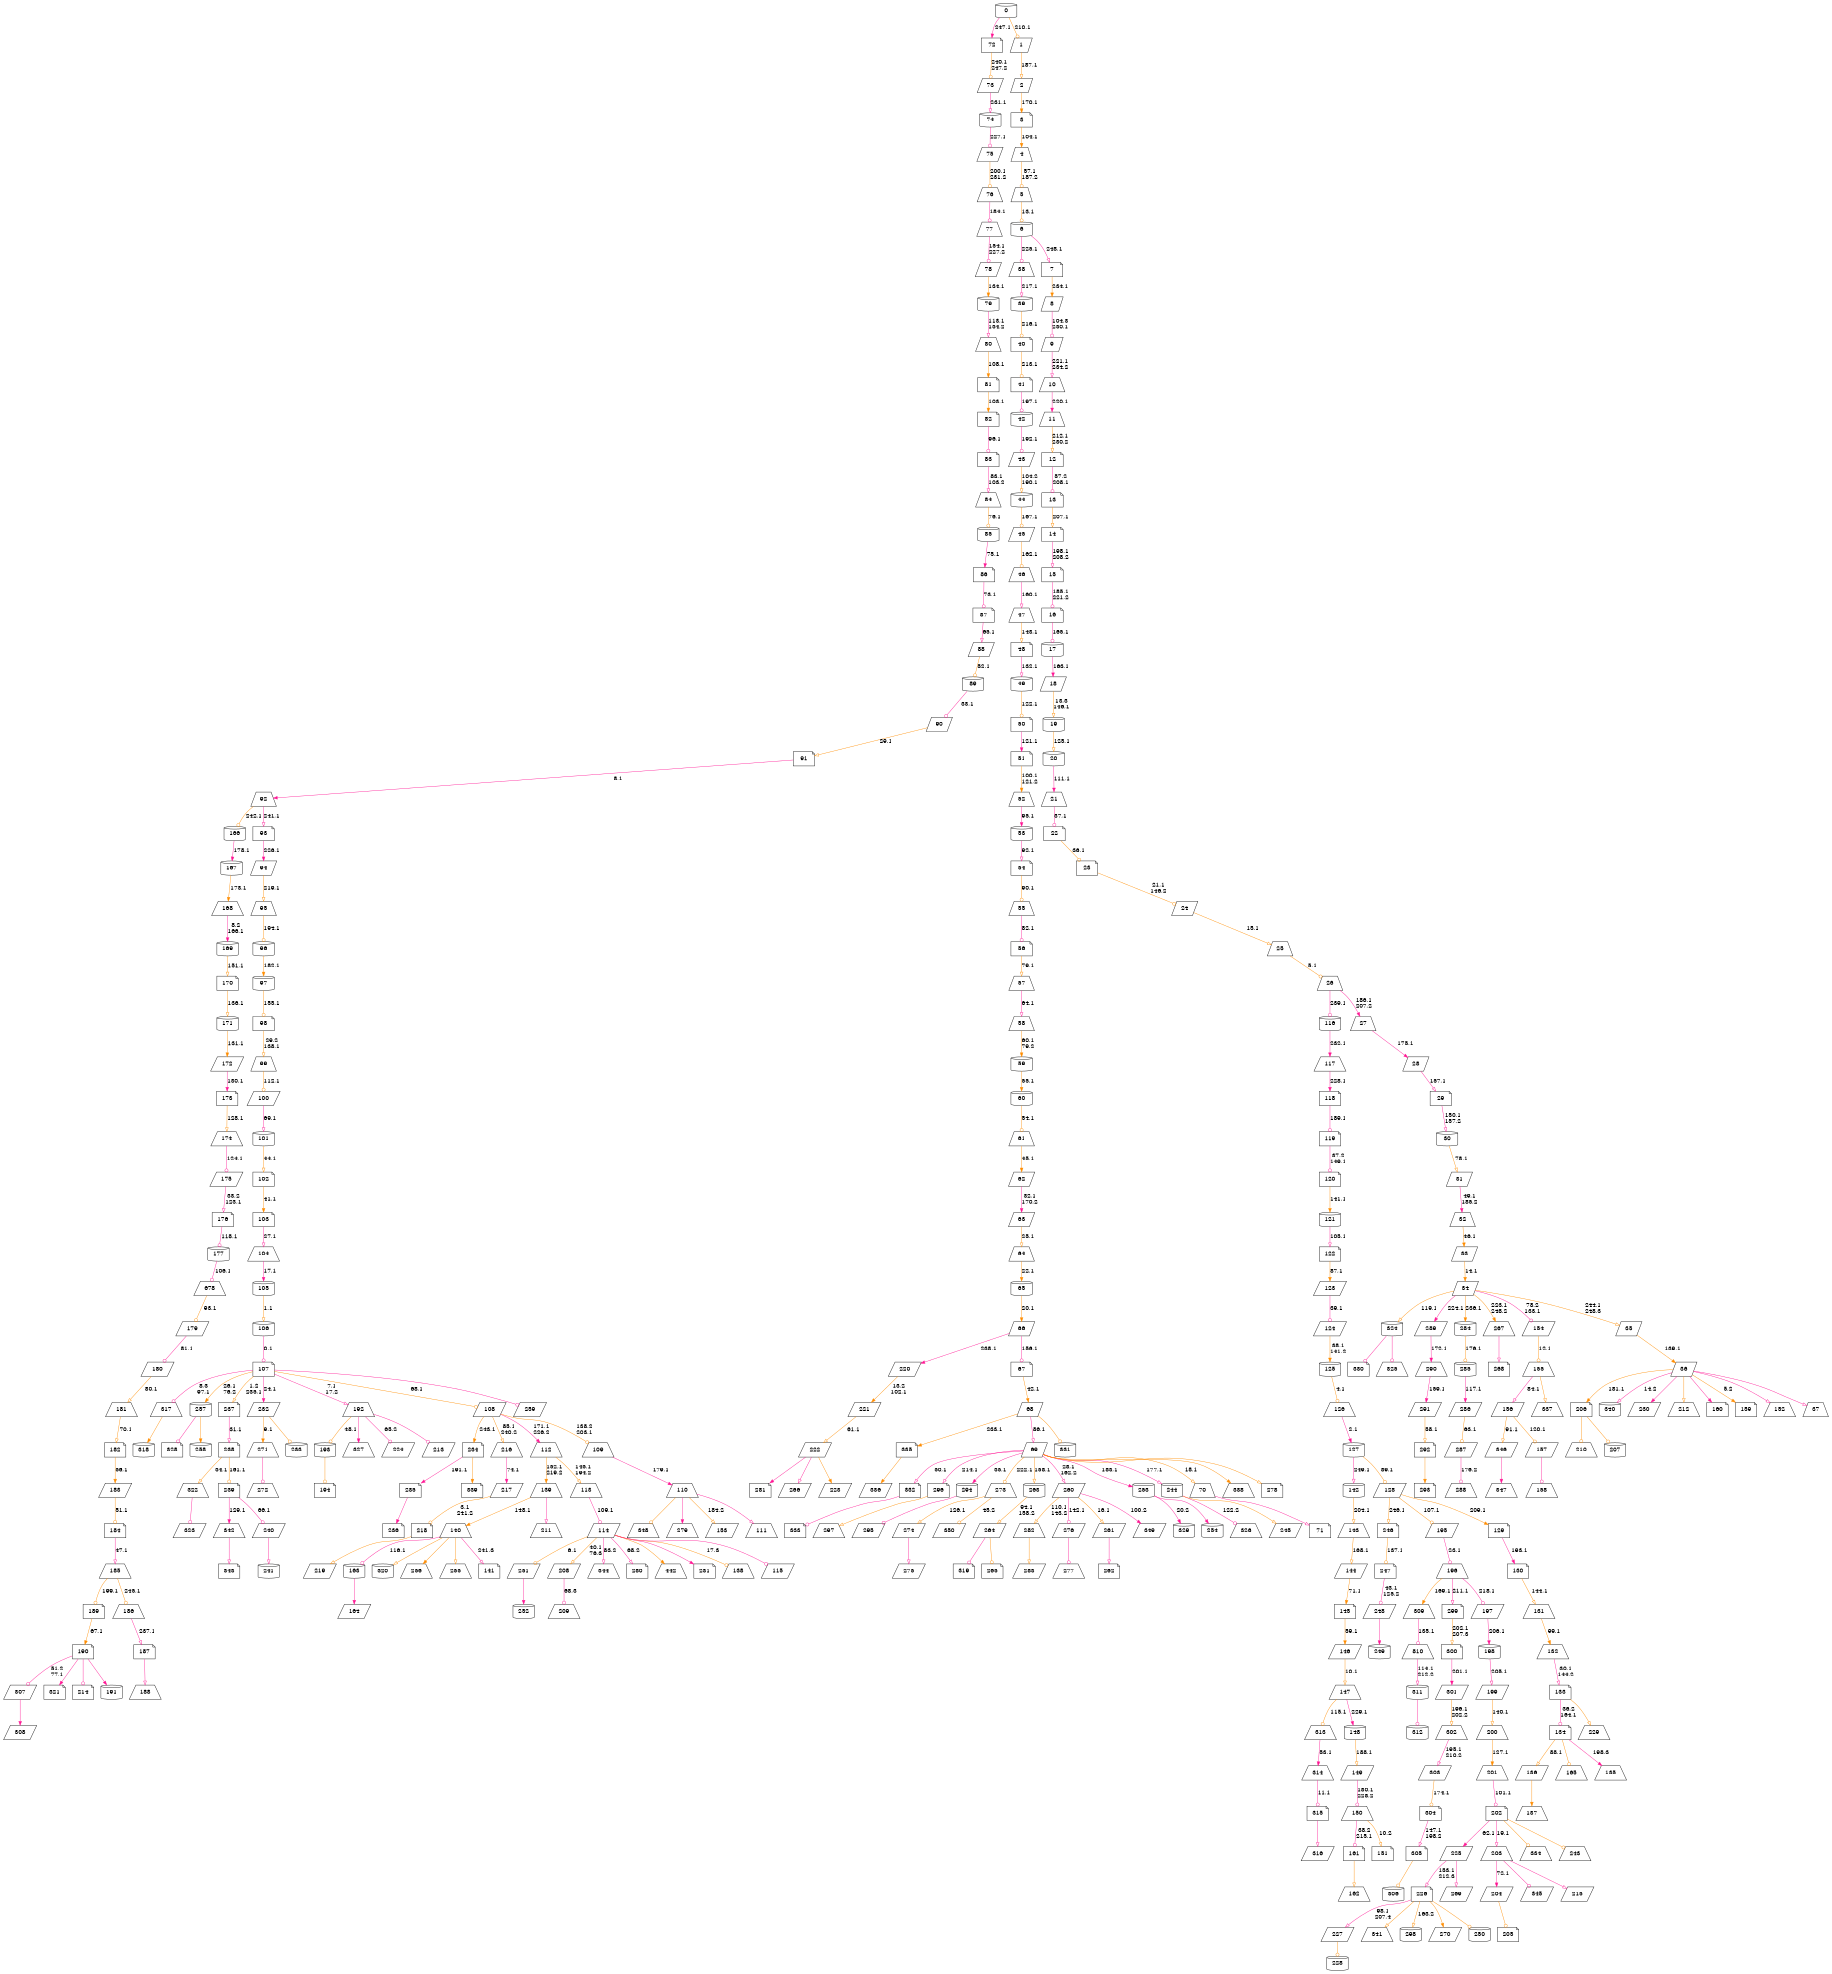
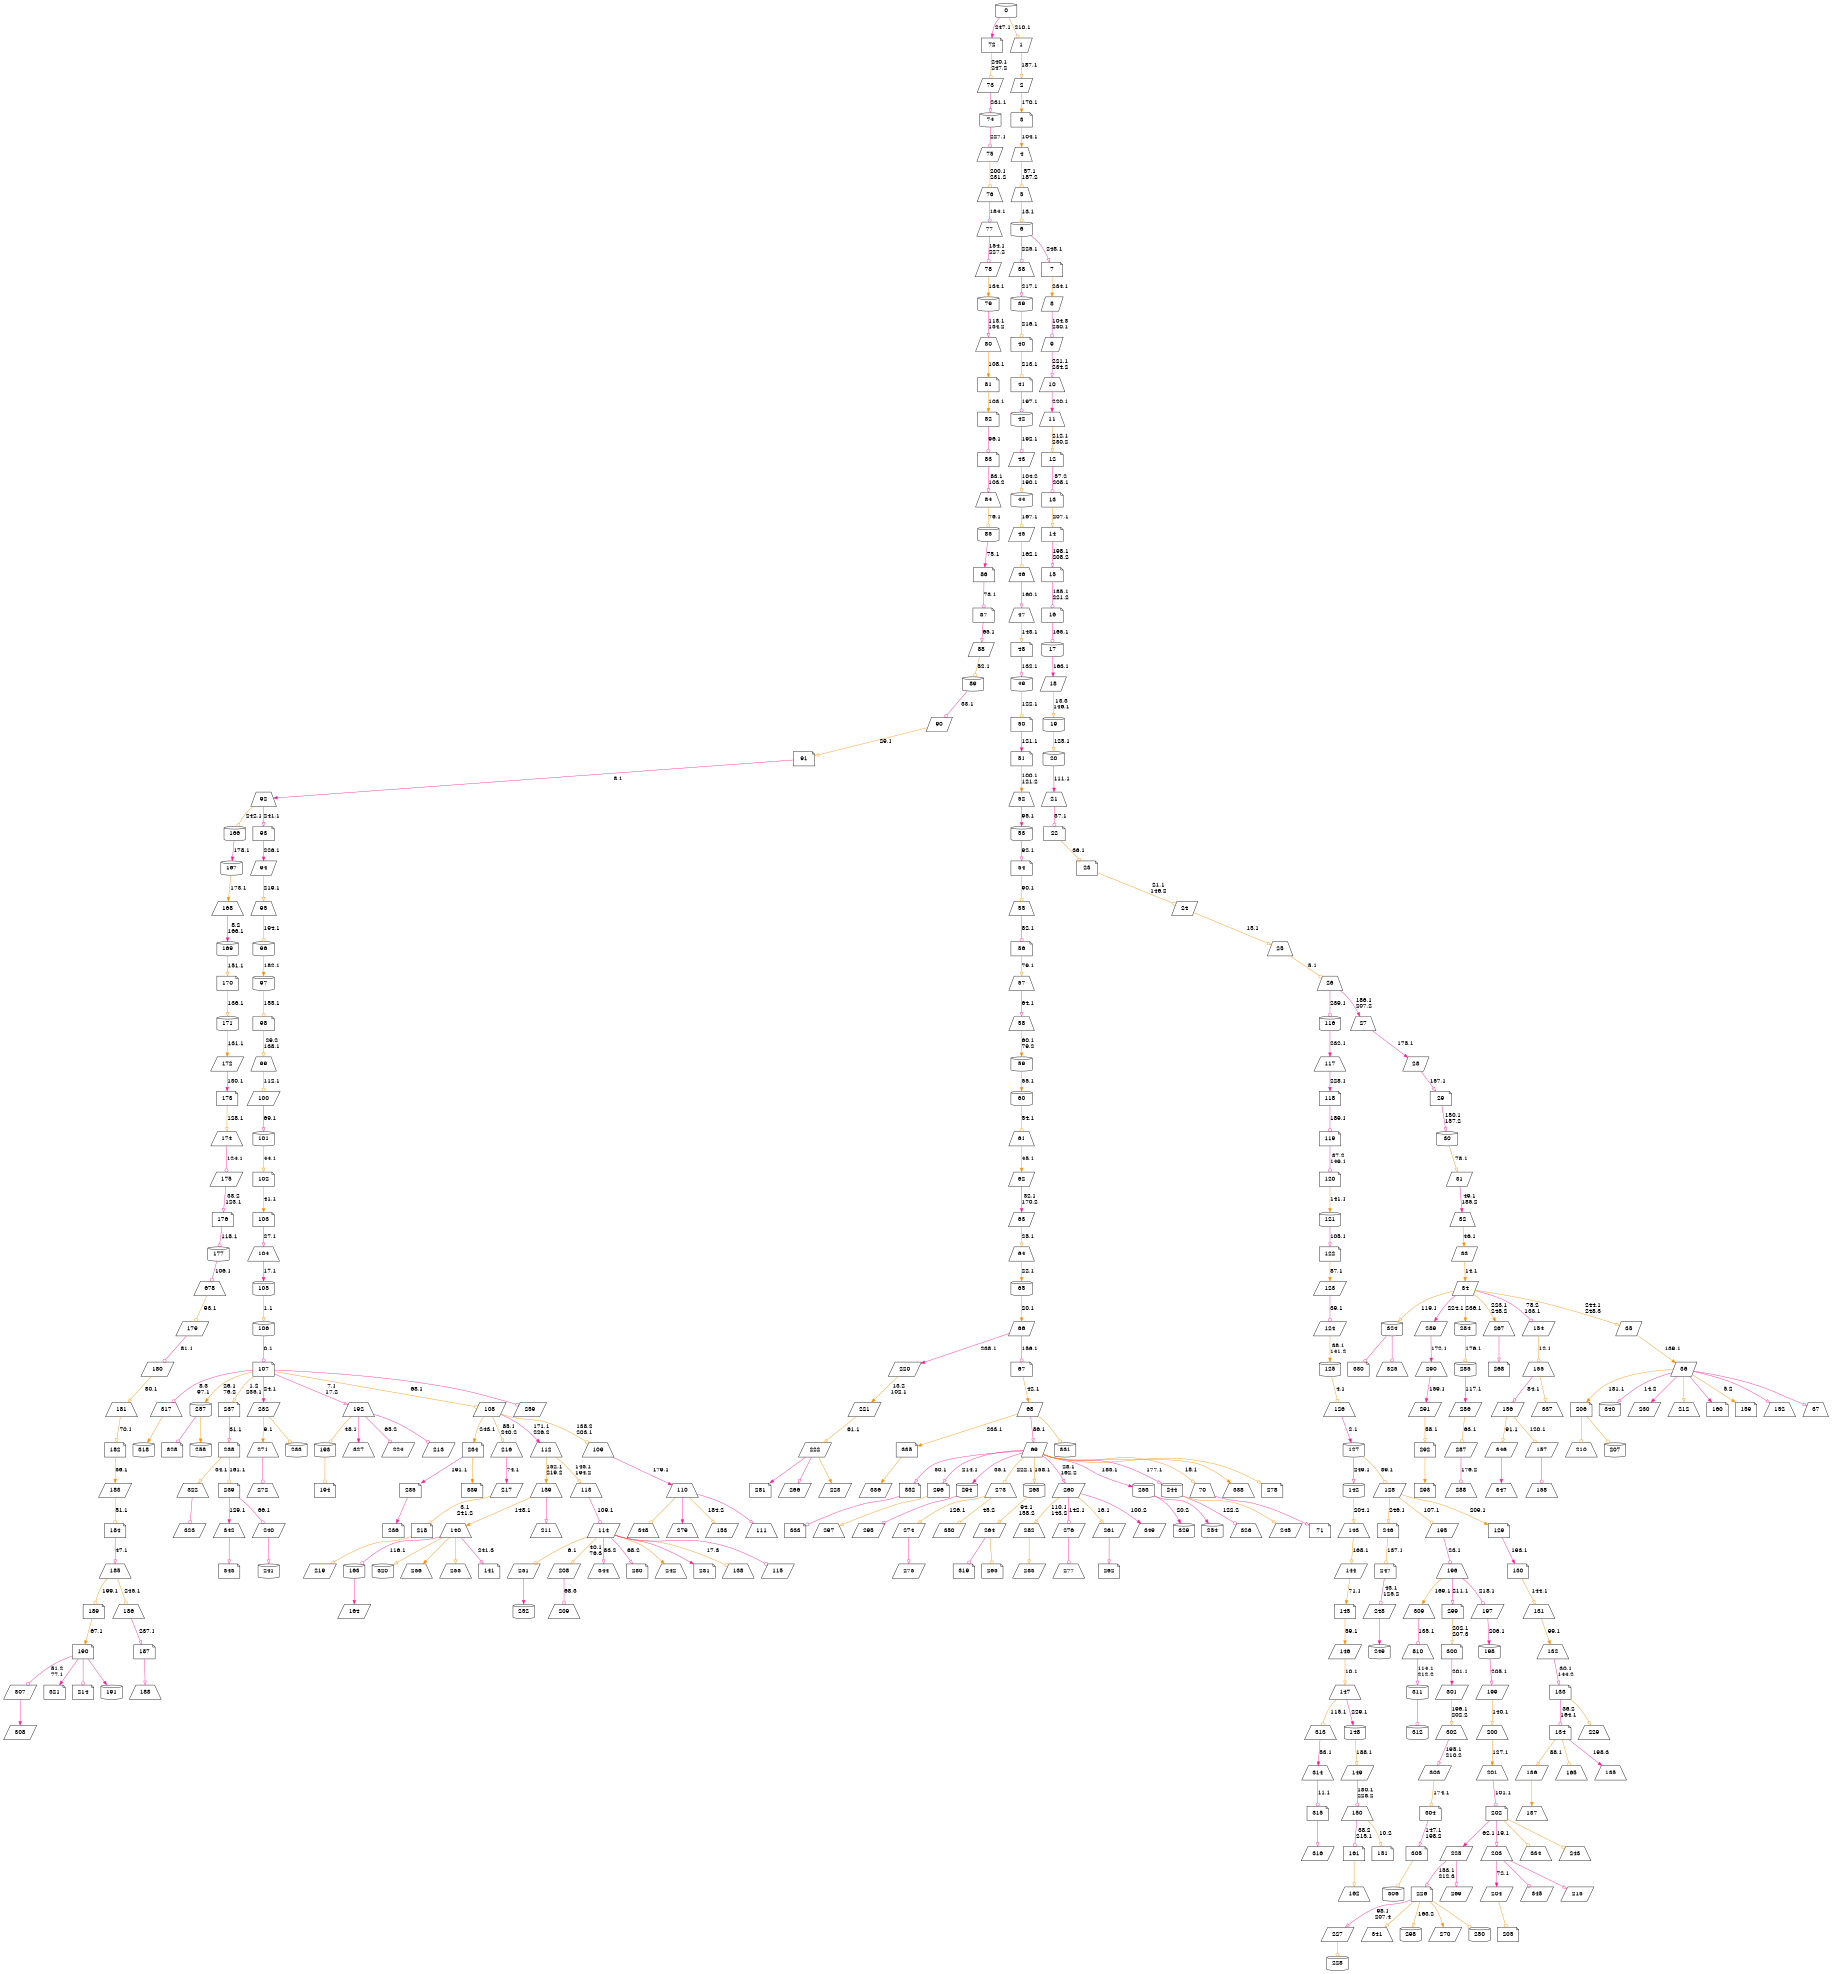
node "442": label "442" -> "242"
